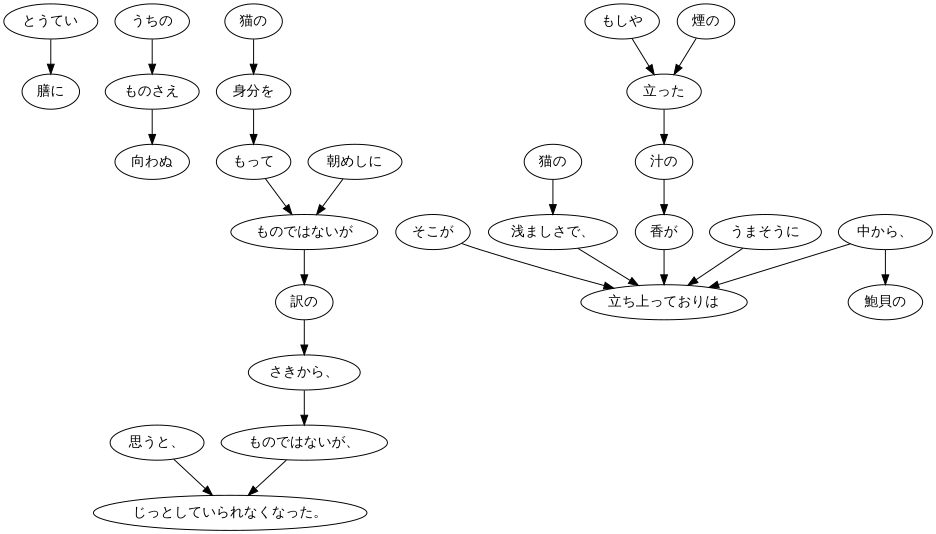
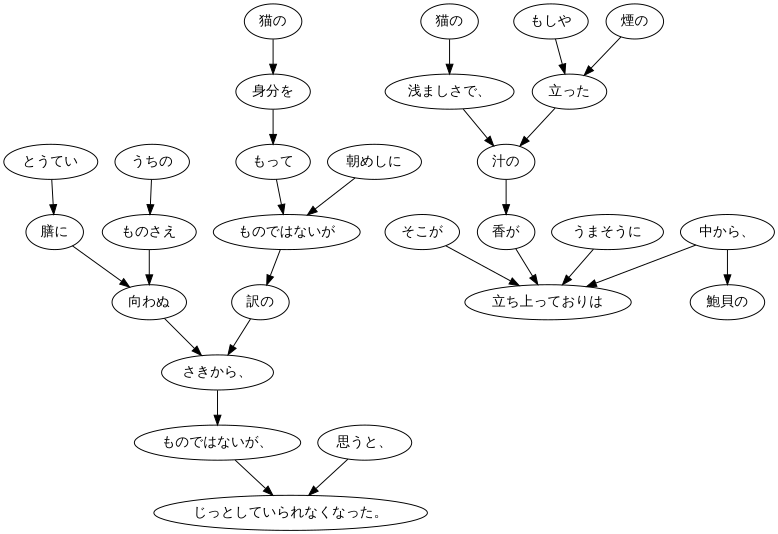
edge "膳に" -> "向わぬ": added
edge "浅ましさで、" -> "立ち上っておりは": now "浅ましさで、" -> "汁の"
edge "向わぬ" -> "さきから、": added
